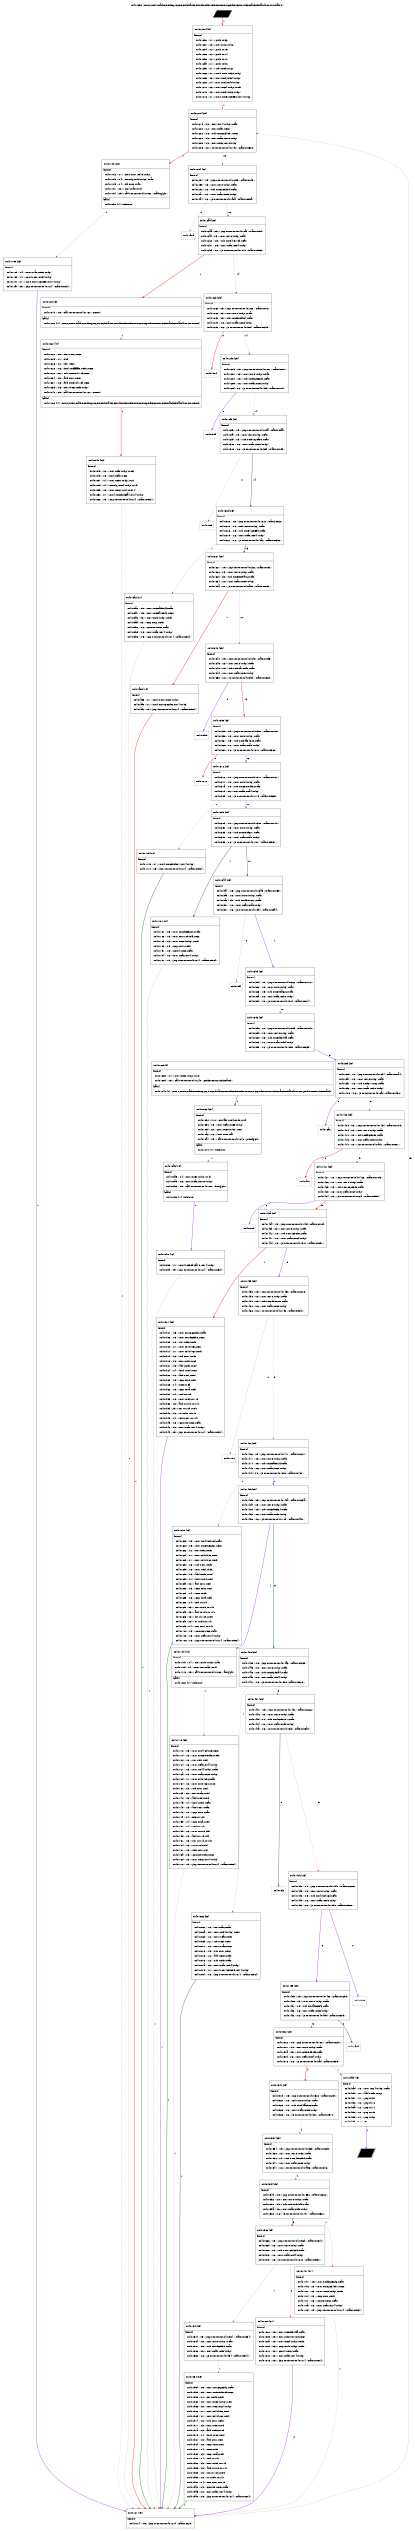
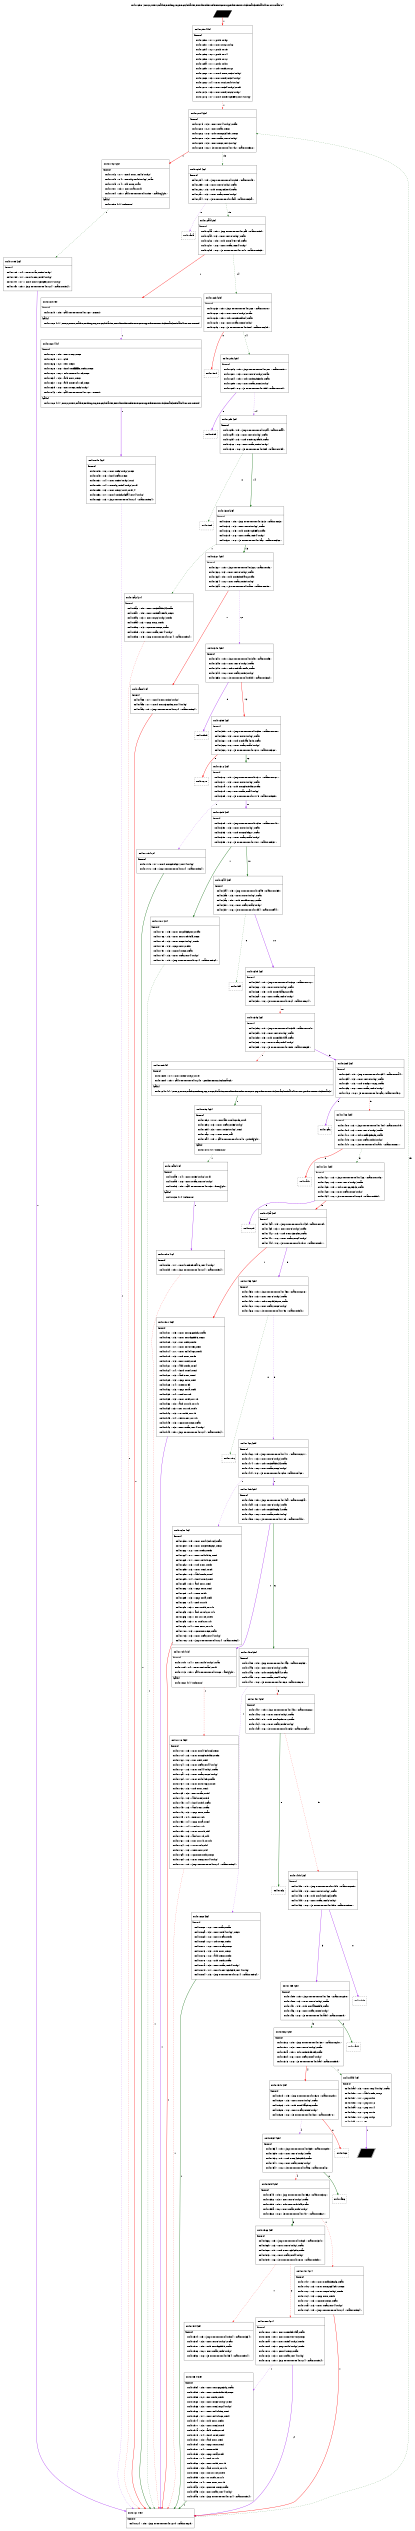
edge "0x401820 [40]" -> "0x401848 [32]": color red -> purple
edge "0x401359 [25]" -> "0x401372 [25]": color purple -> darkgreen
edge "0x4013a4 [25]" -> "0x4013bd [25]": label " 1" -> " 10"
edge "0x4013d6 [25]" -> "0x401889 [9]": added, label "1"
edge "0x4016b8 [83]" -> "0x401c14 [5]": color darkgreen -> red
node "0x401bc0": added
node "0x401a96": added
edge "0x40154d [25]" -> "0x401566 [25]": color red -> darkgreen
edge "0x40157f [25]" -> "0x401b54 [89]": now "0x401800 [27]" -> "0x401b54 [89]"
edge "0x4017b7 [27]" -> "0x401c14 [5]": style dashed -> bold
